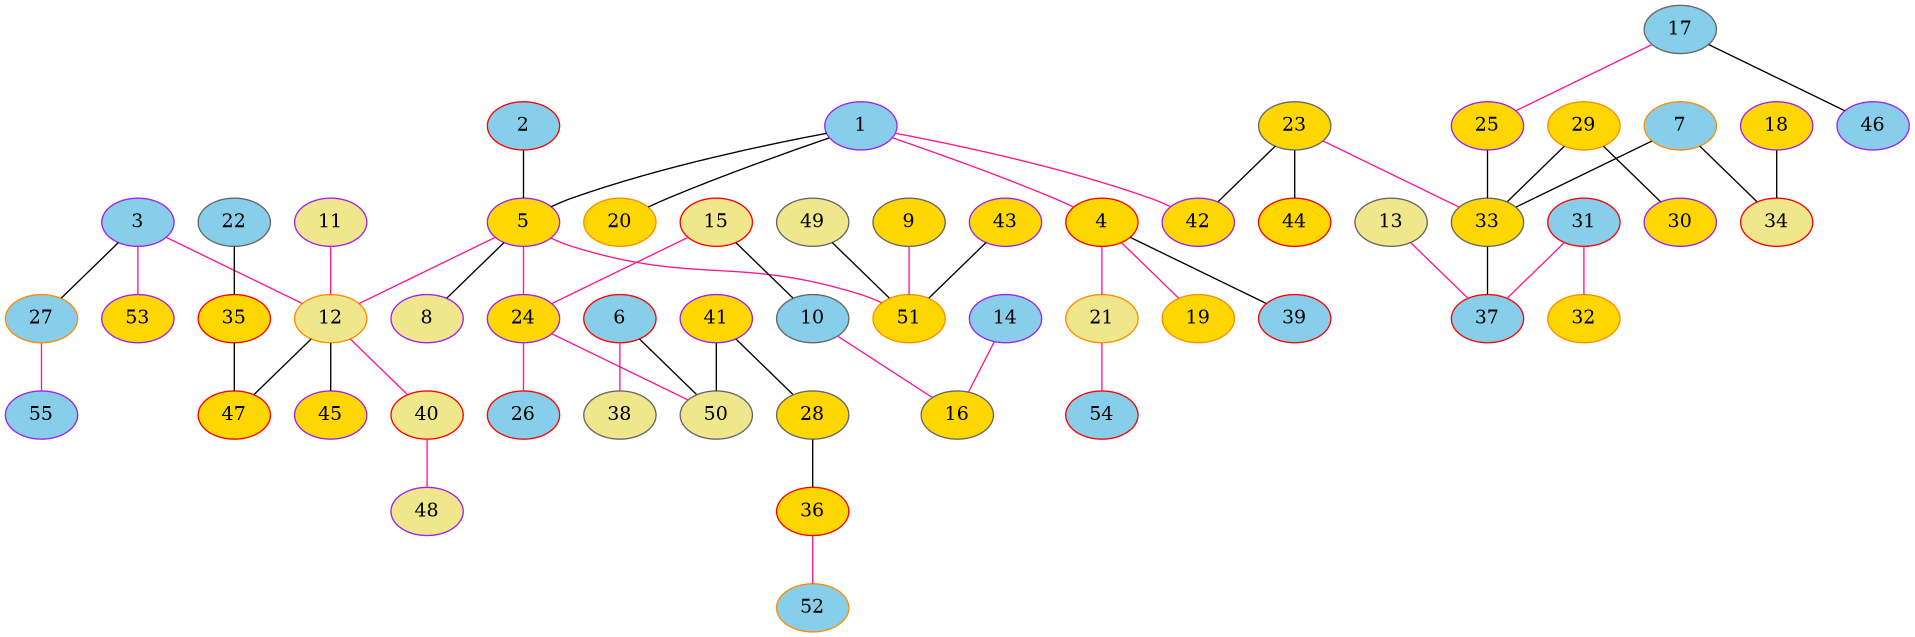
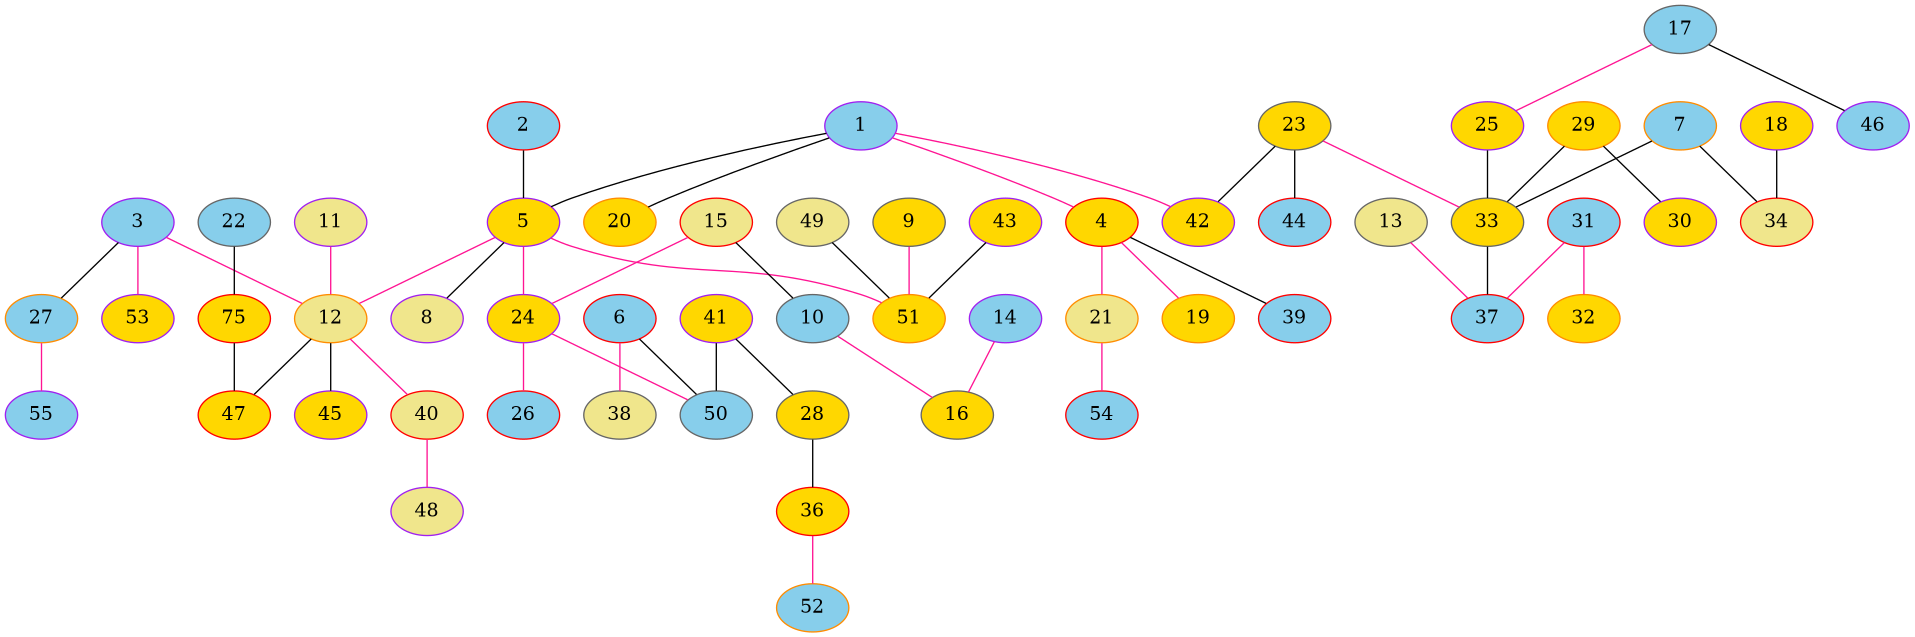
node "44": fillcolor gold -> skyblue
node "35": label "35" -> "75"
node "50": fillcolor khaki -> skyblue
